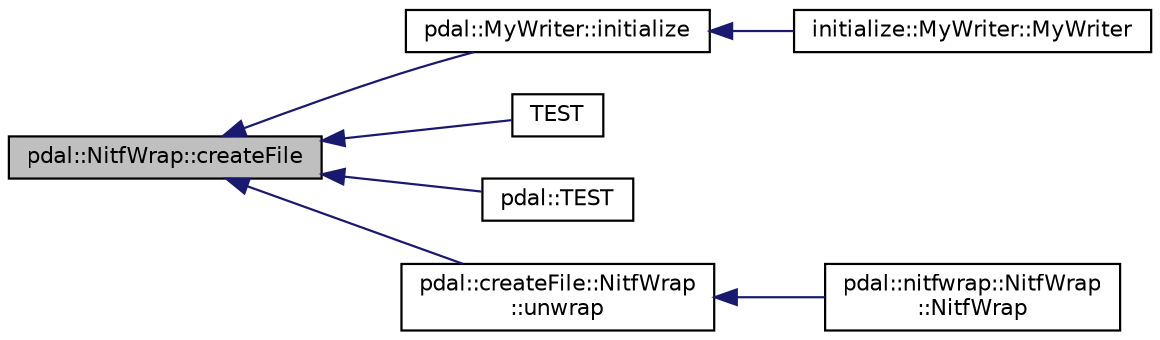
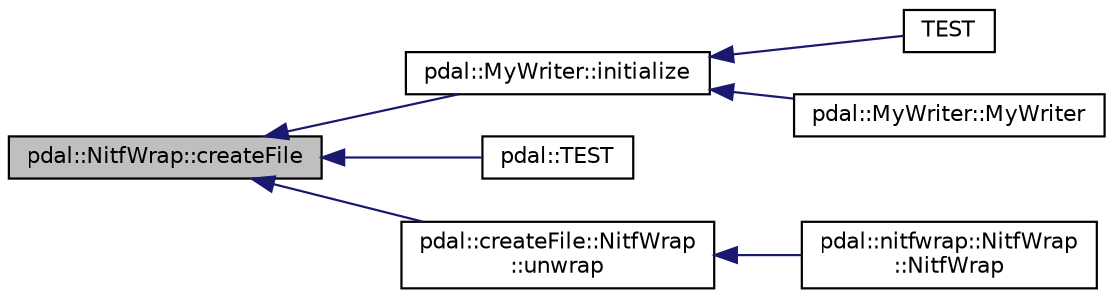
node "initialize::MyWriter::MyWriter": label "initialize::MyWriter::MyWriter" -> "pdal::MyWriter::MyWriter"
edge "TEST" -> "pdal::NitfWrap::createFile": now "TEST" -> "pdal::MyWriter::initialize"
